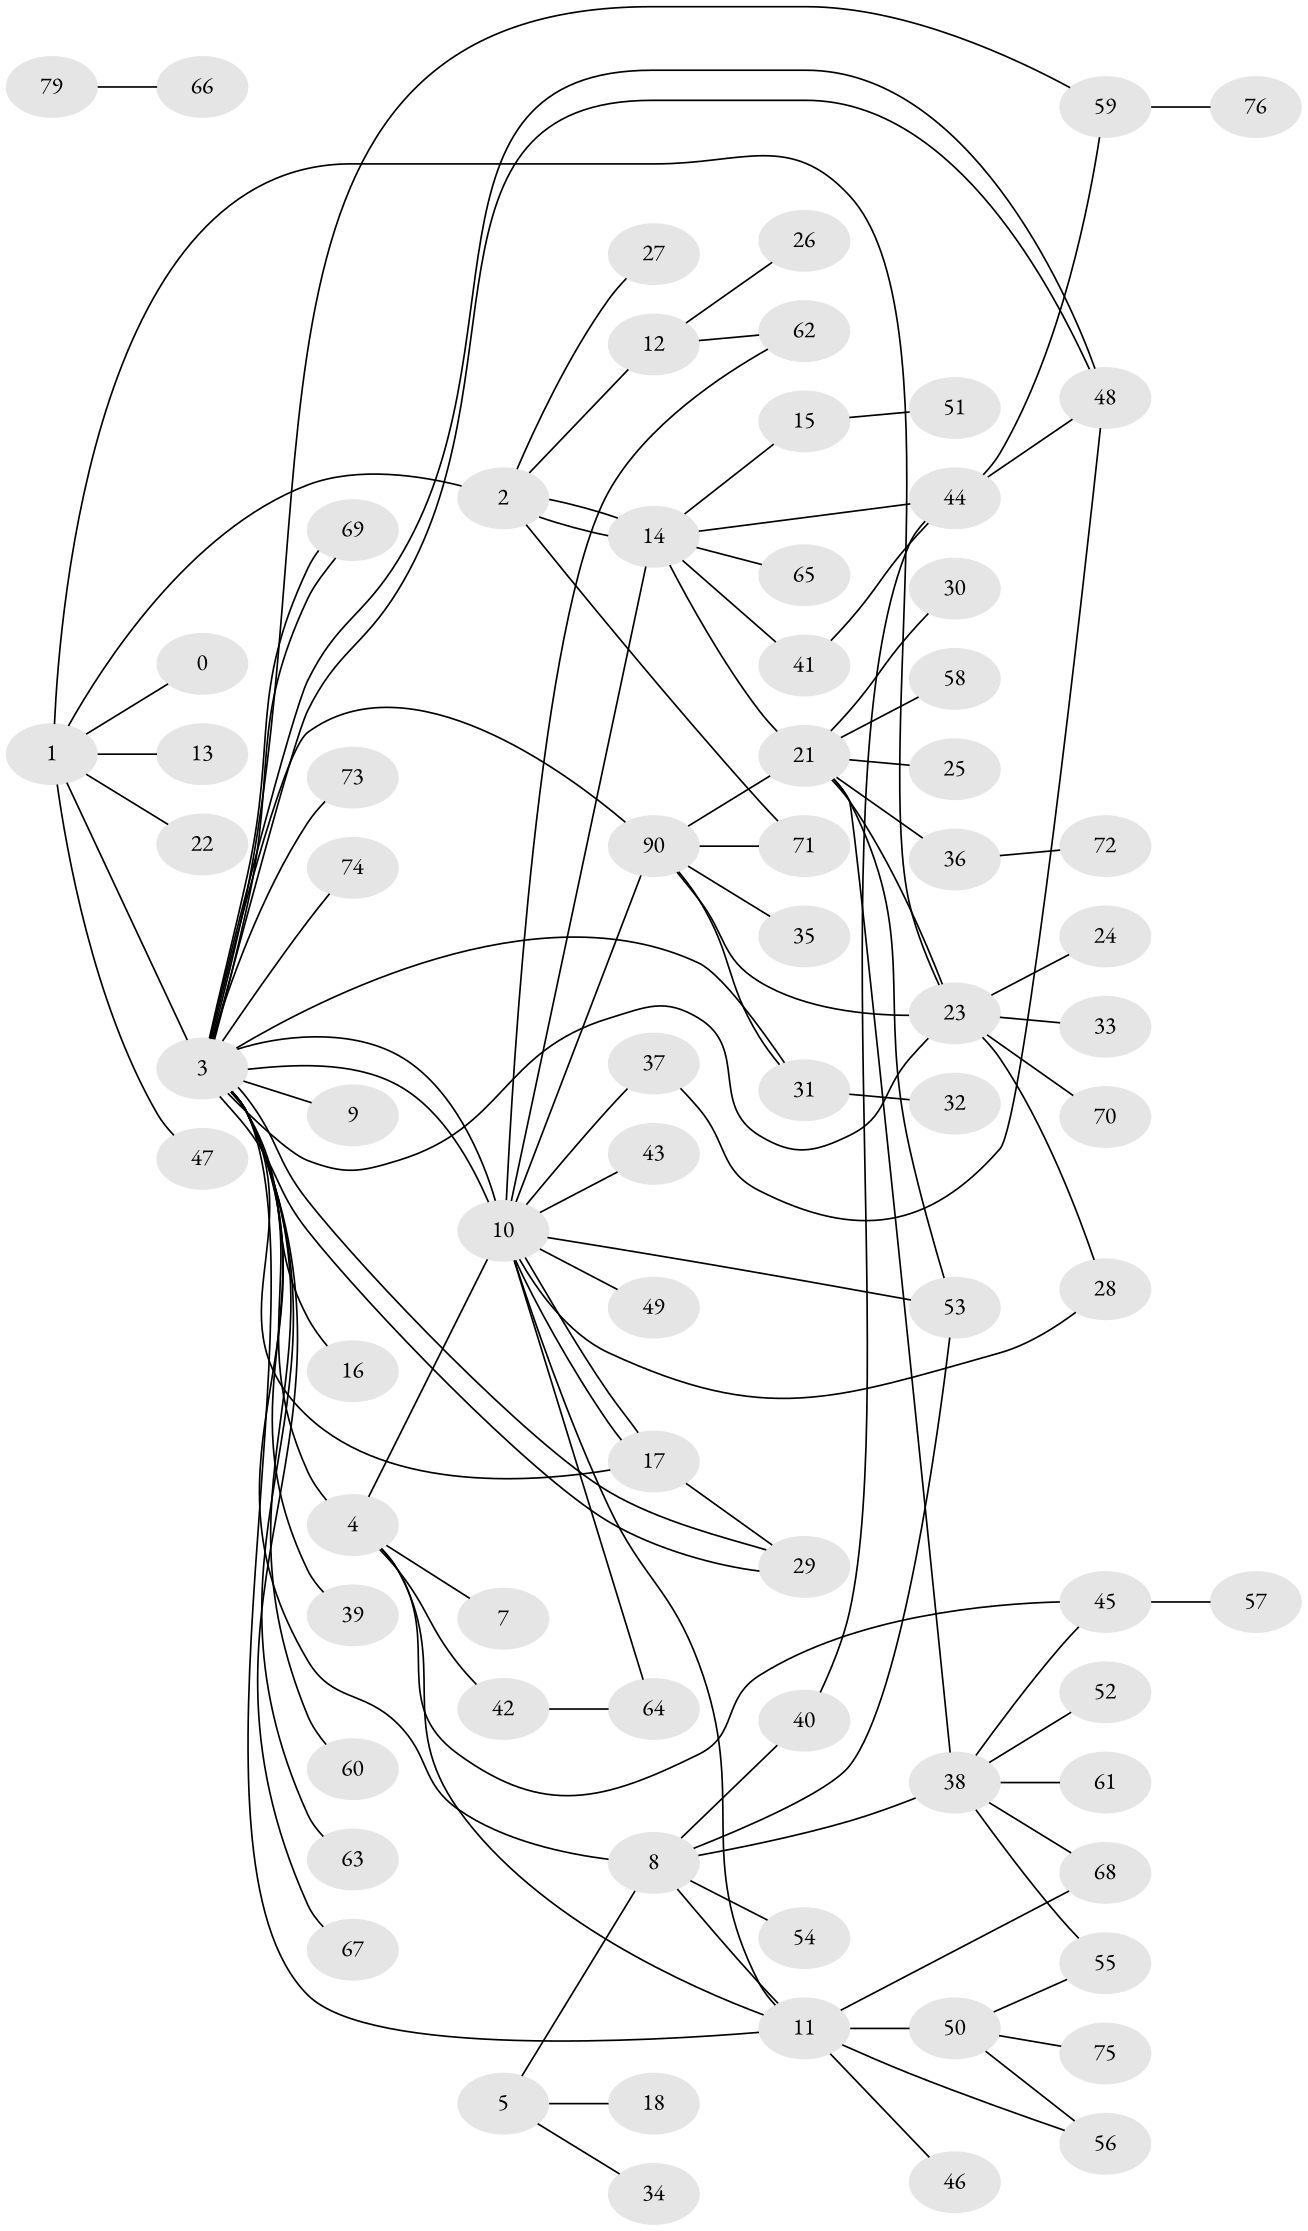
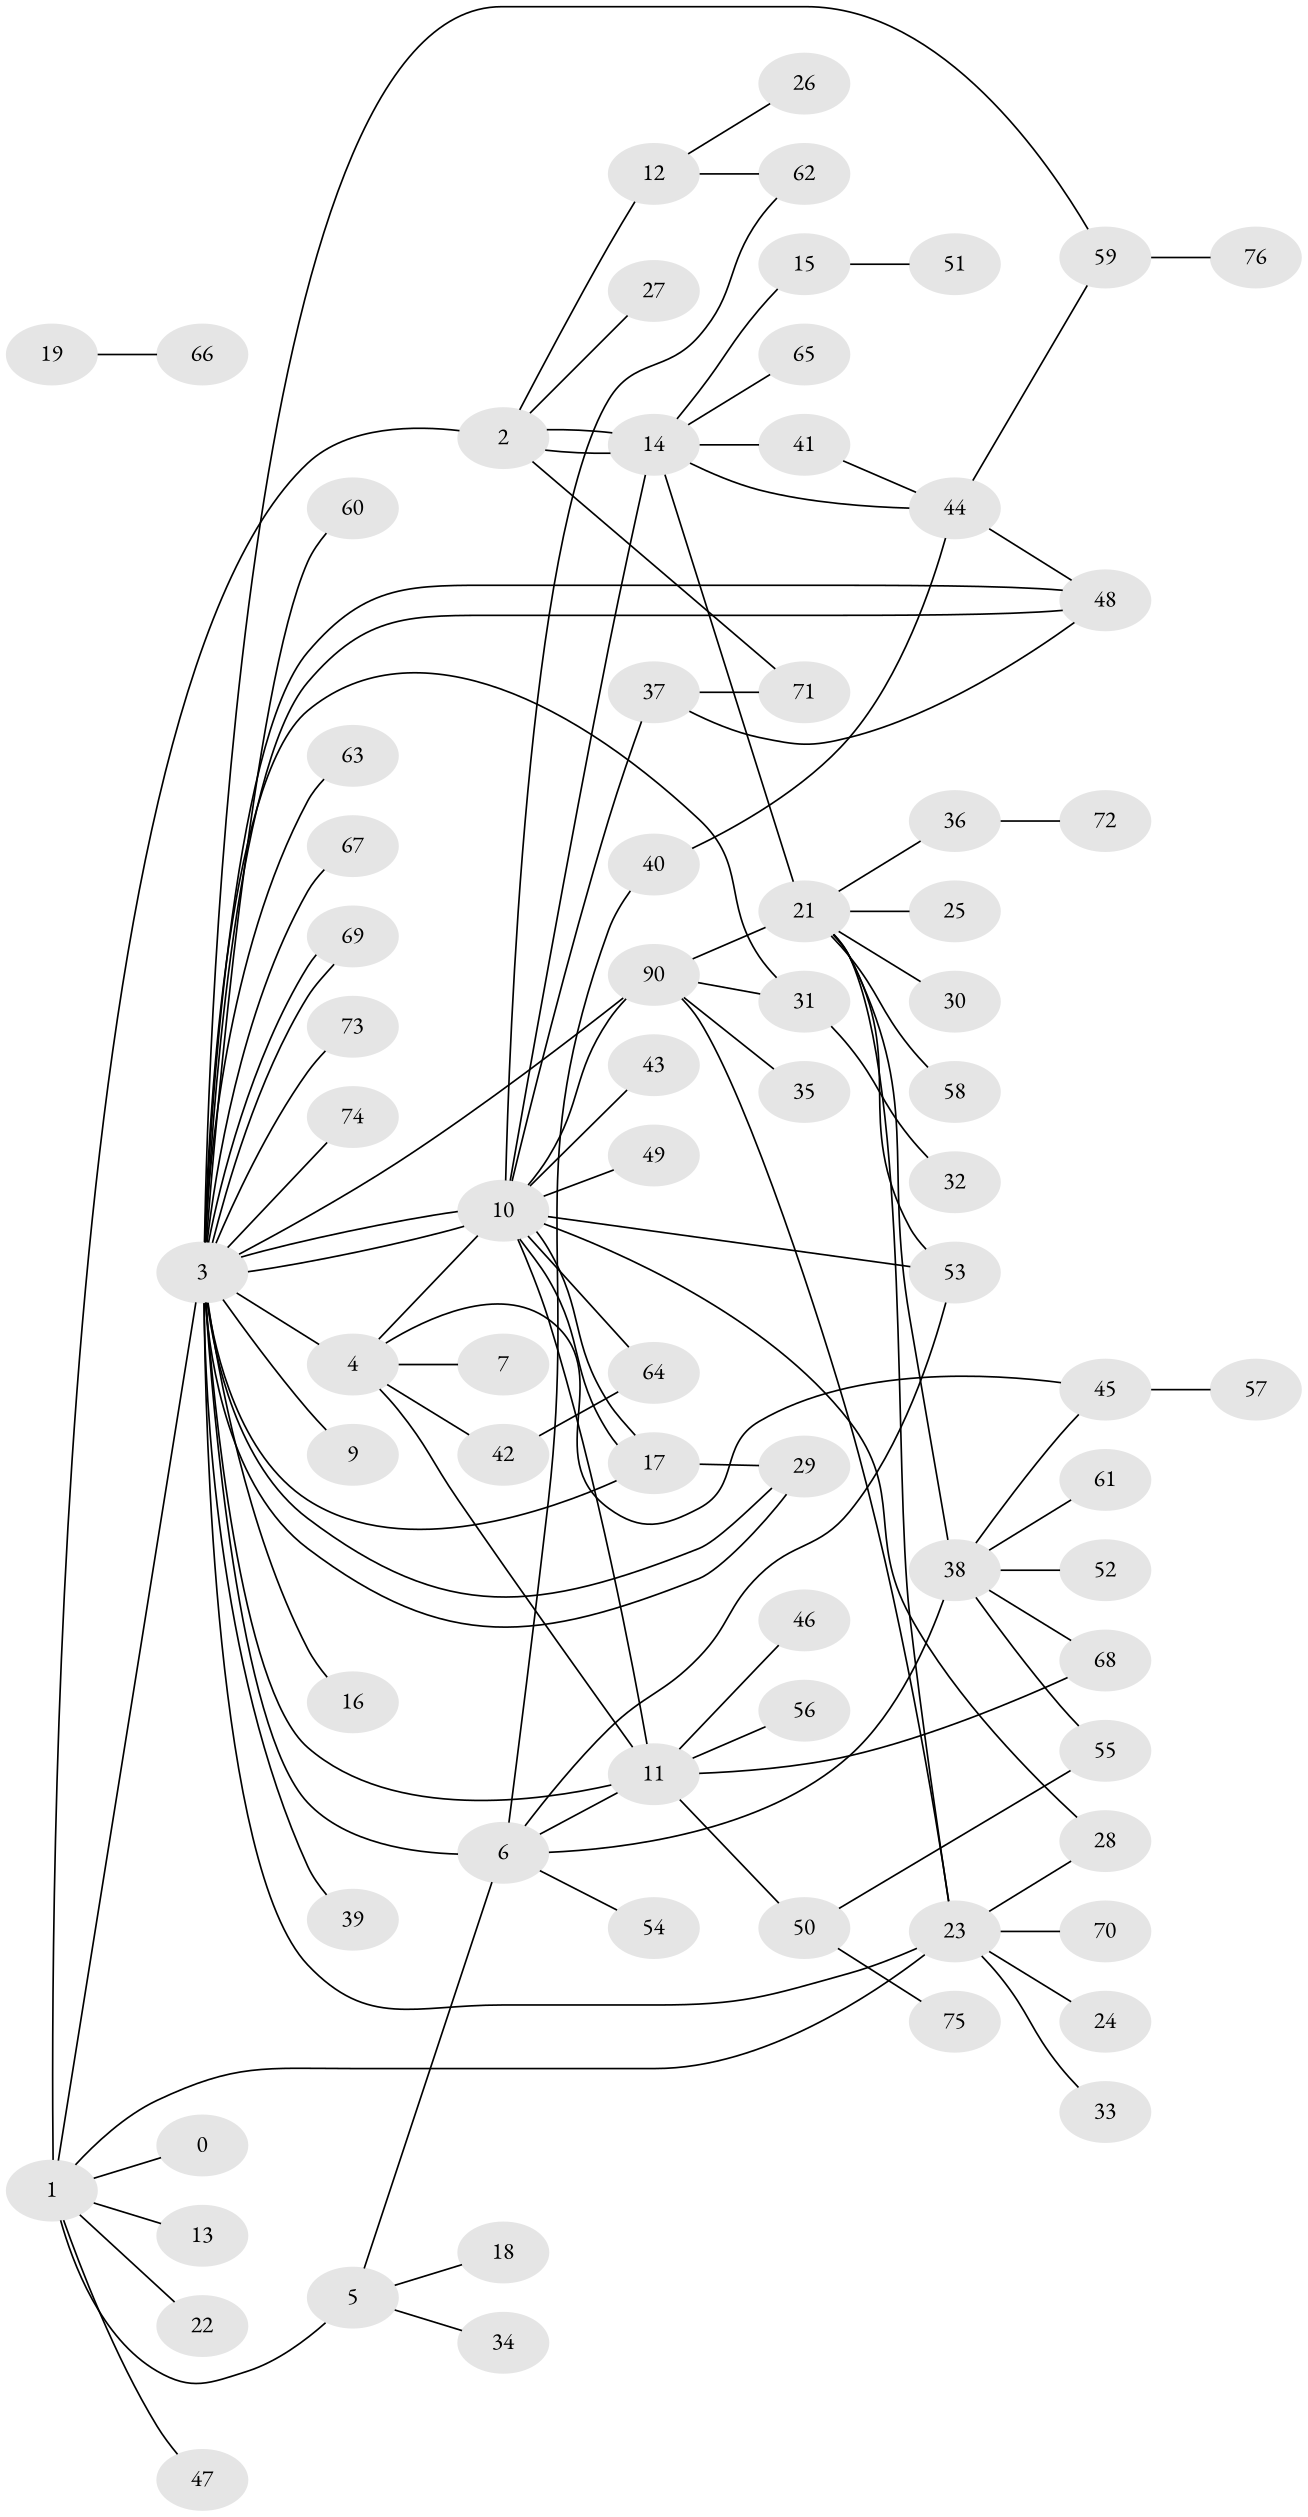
node "79": label "79" -> "19"
edge "90" -- "71": now "37" -- "71"
node "8": label "8" -> "6"
edge "50" -- "56": removed
edge "1" -- "5": added
